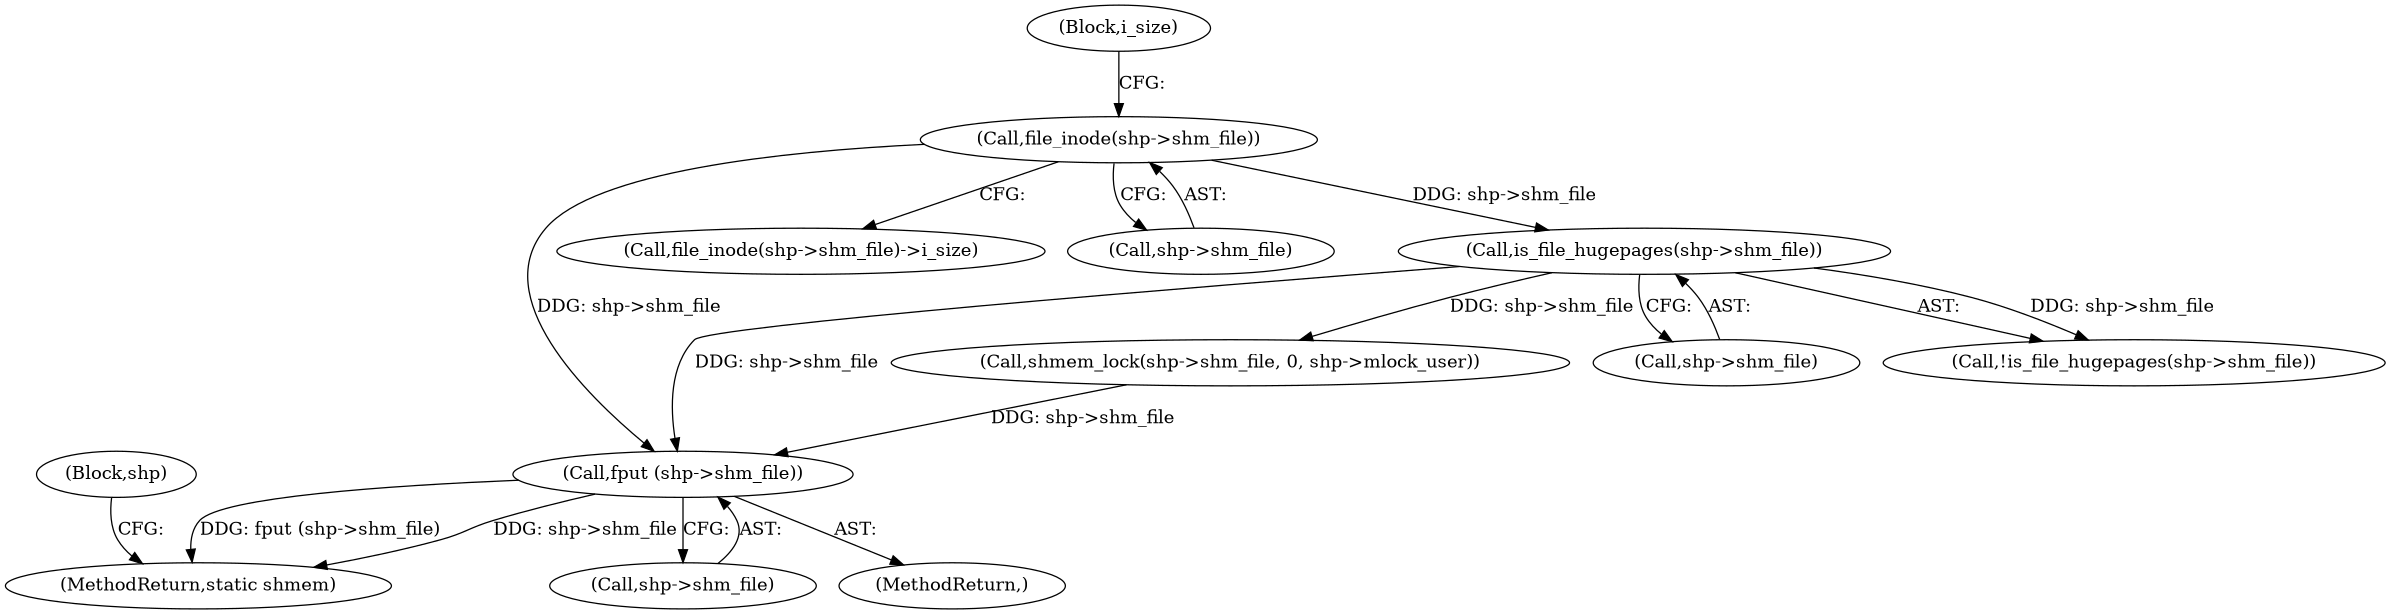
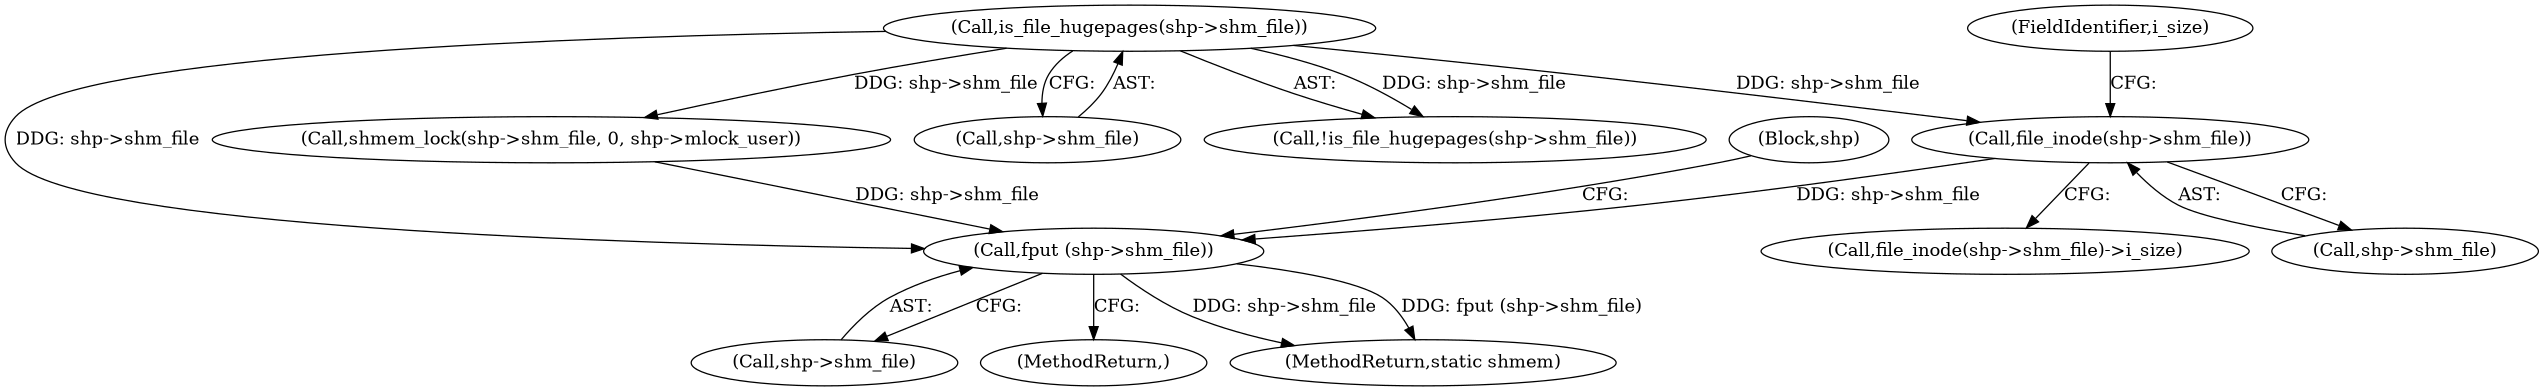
node "(Block,i_size)": label "(Block,i_size)" -> "(FieldIdentifier,i_size)"
edge "(Call,file_inode(shp->shm_file))" -> "(Call,is_file_hugepages(shp->shm_file))": reversed
edge "(Block,shp)" -> "(MethodReturn,static shmem)": now "(Block,shp)" -> "(Call,fput (shp->shm_file))"
edge "(Call,fput (shp->shm_file))" -> "(MethodReturn,)": label "AST: " -> "CFG: "
